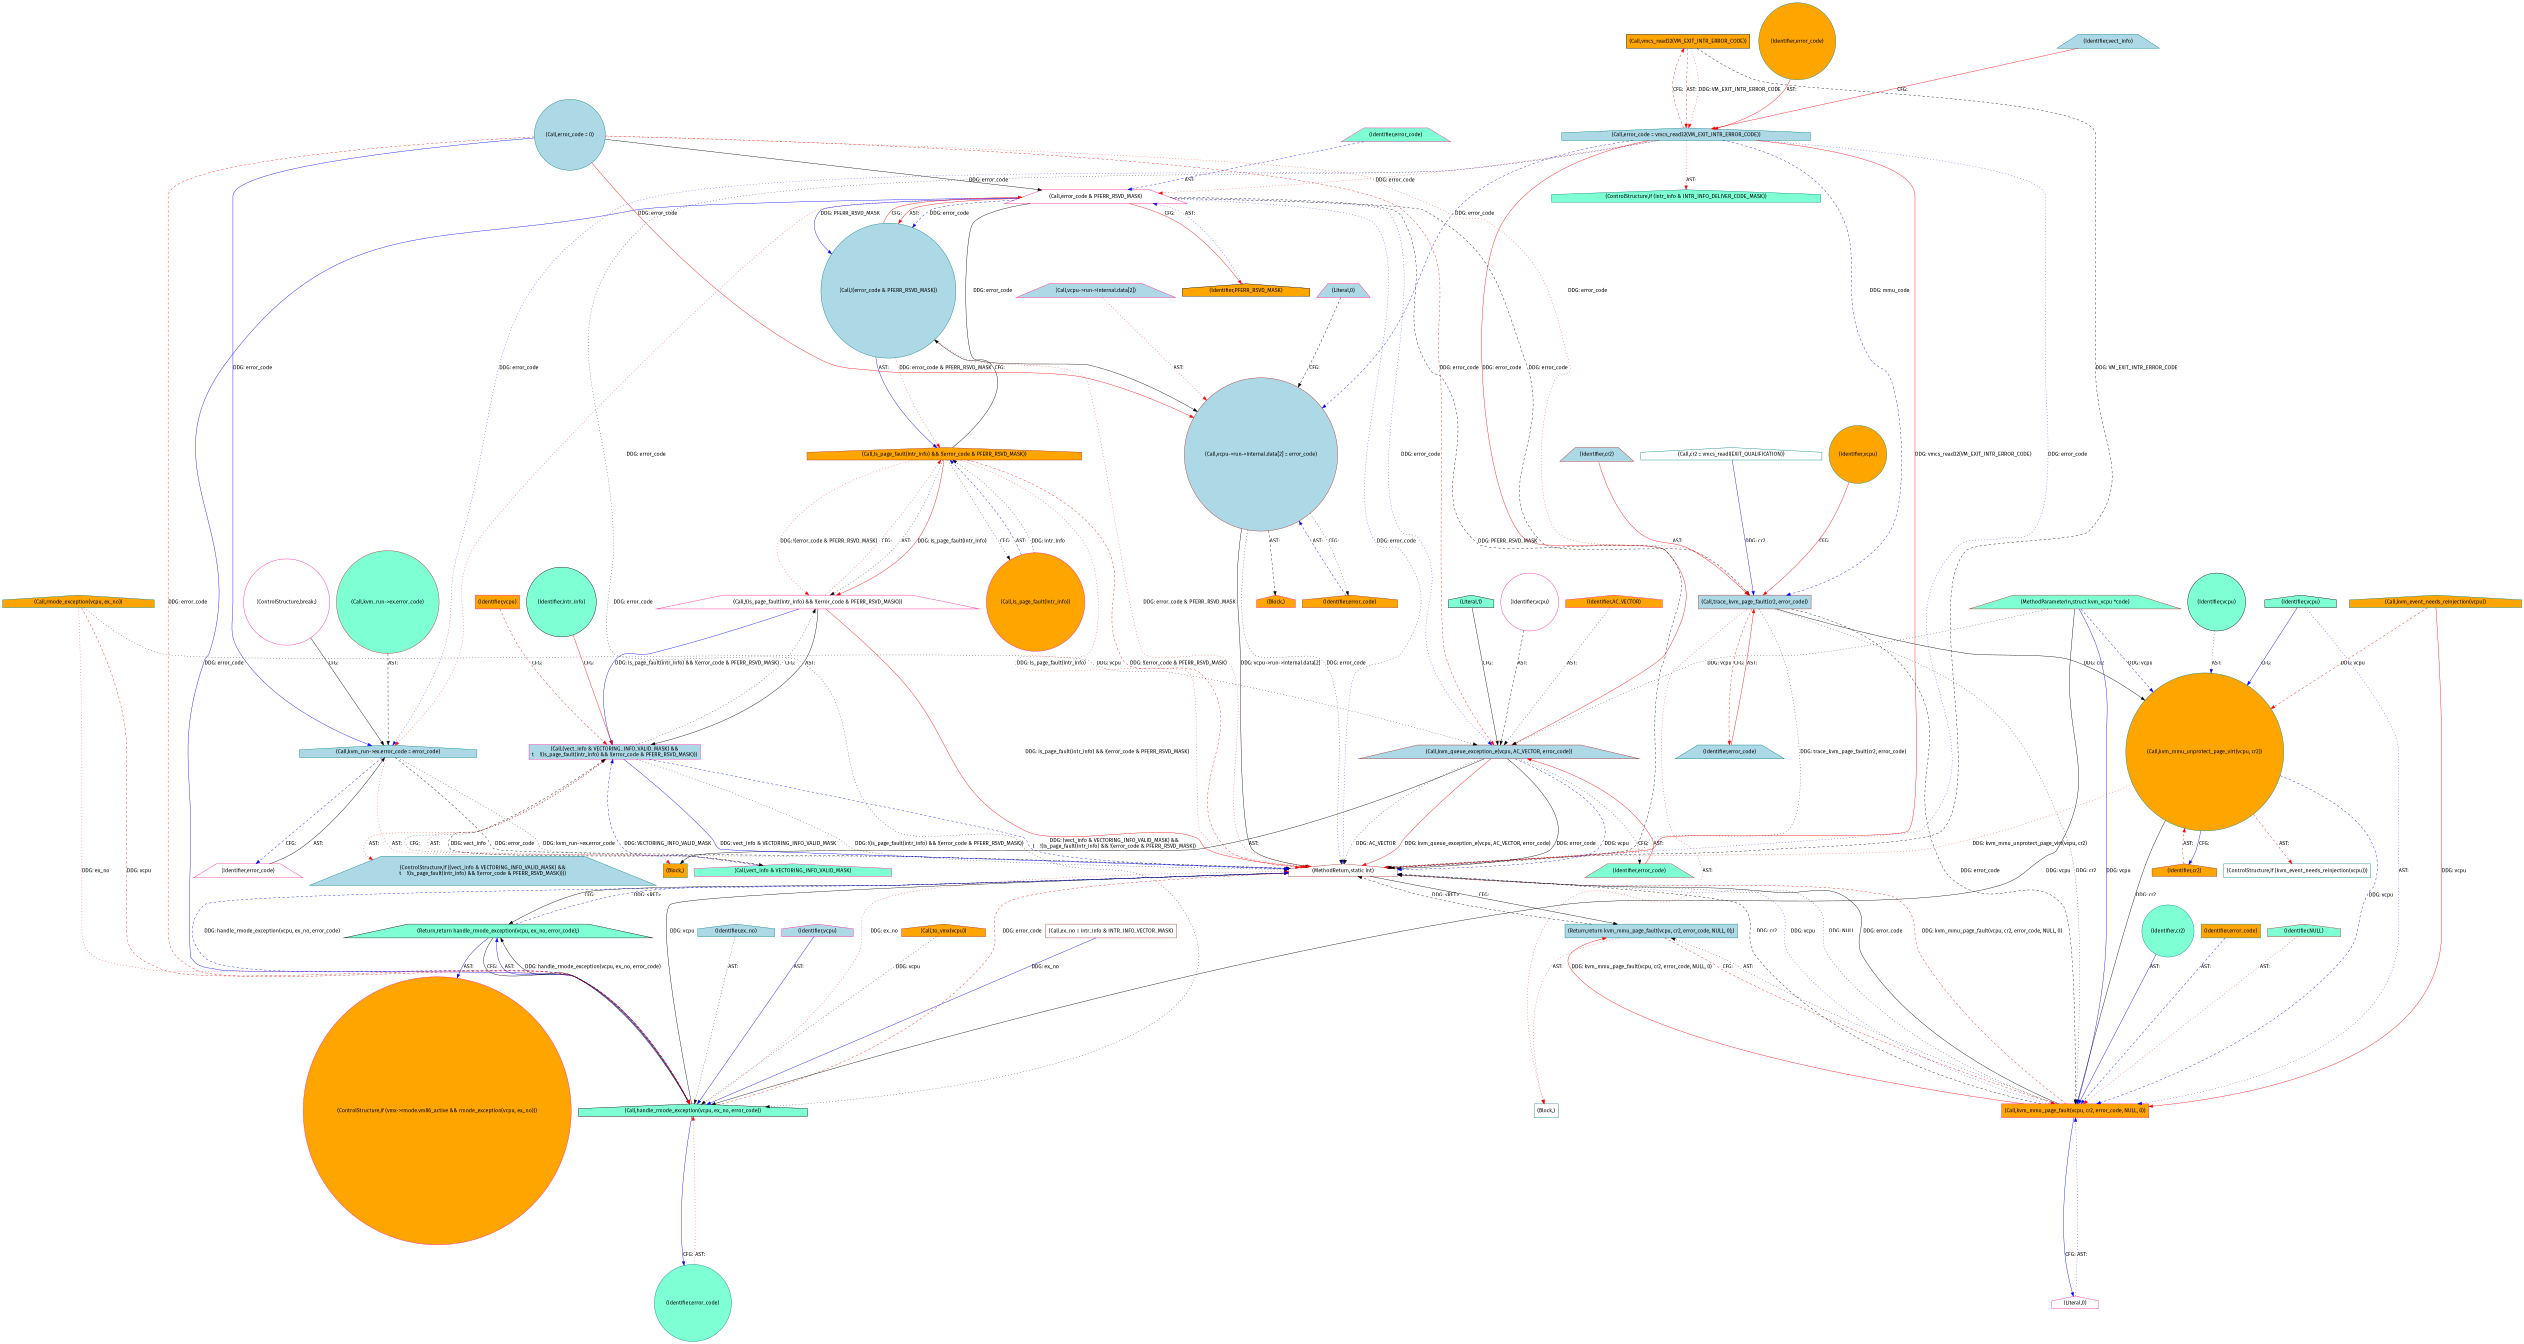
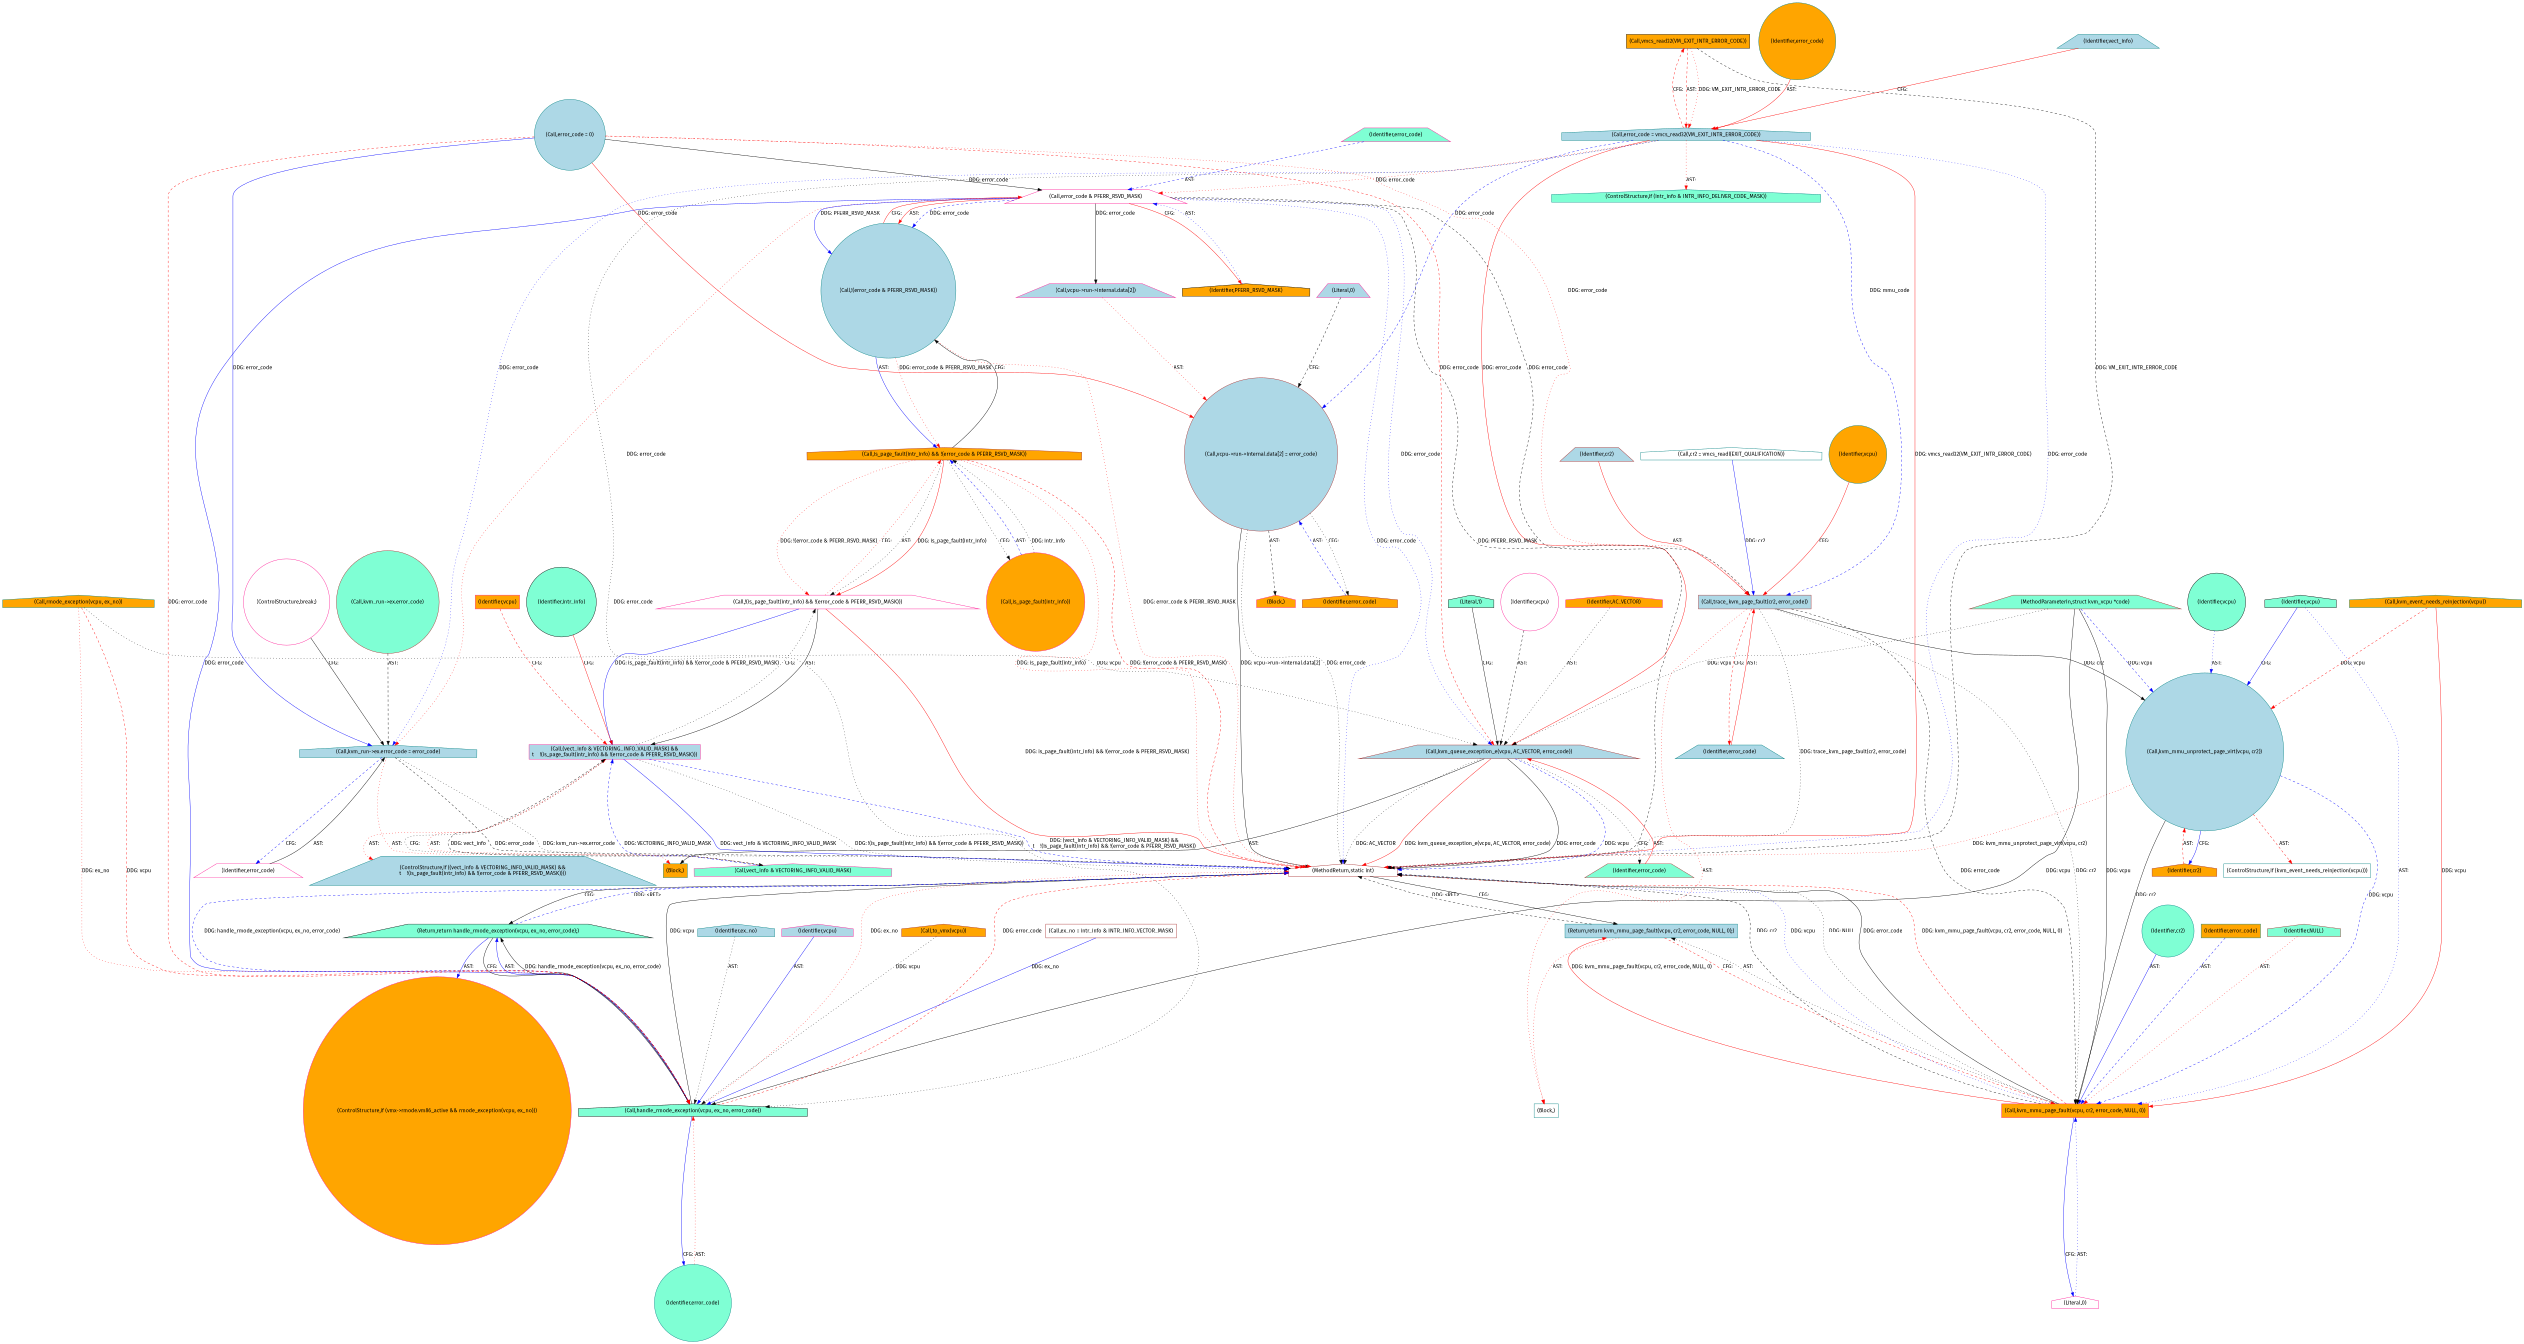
edge "(Call,error_code & PFERR_RSVD_MASK)" -> "(Call,vcpu->run->internal.data[2] = error_code)": now "(Call,error_code & PFERR_RSVD_MASK)" -> "(Call,vcpu->run->internal.data[2])"
node "(Call,kvm_mmu_unprotect_page_virt(vcpu, cr2))": fillcolor orange -> lightblue
edge "(MethodParameterIn,struct kvm_vcpu *code)" -> "(Call,kvm_mmu_page_fault(vcpu, cr2, error_code, NULL, 0))": color blue -> black
